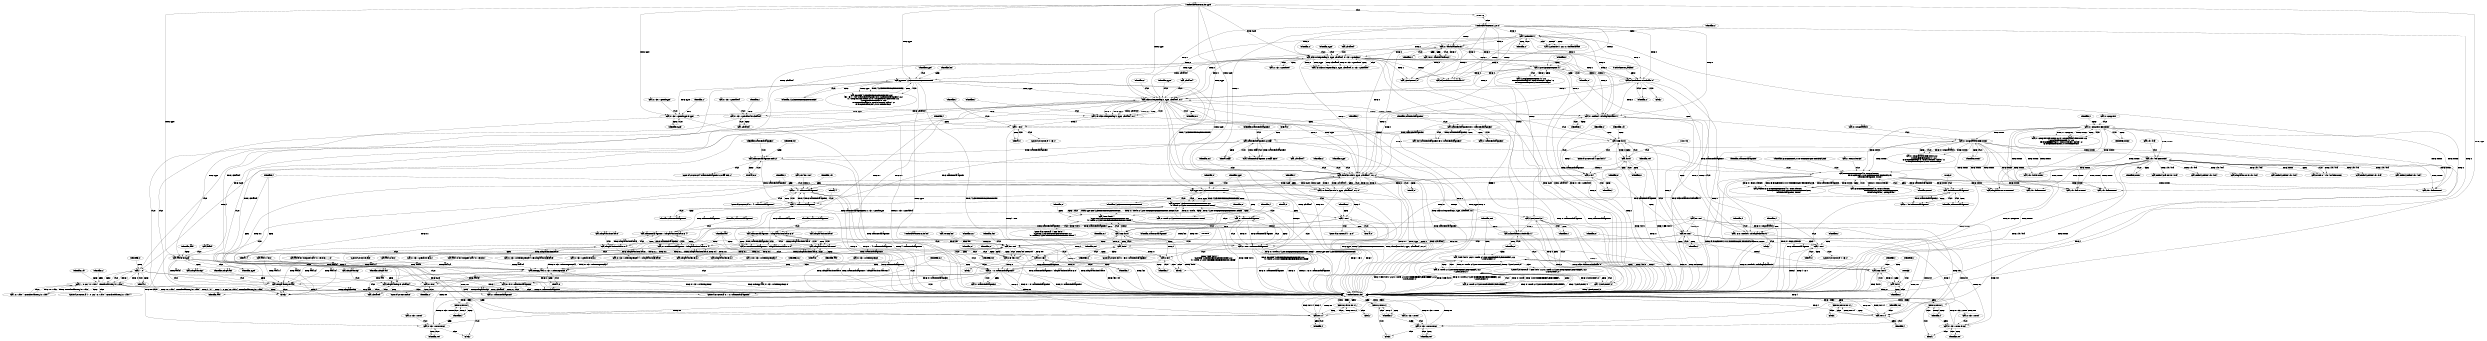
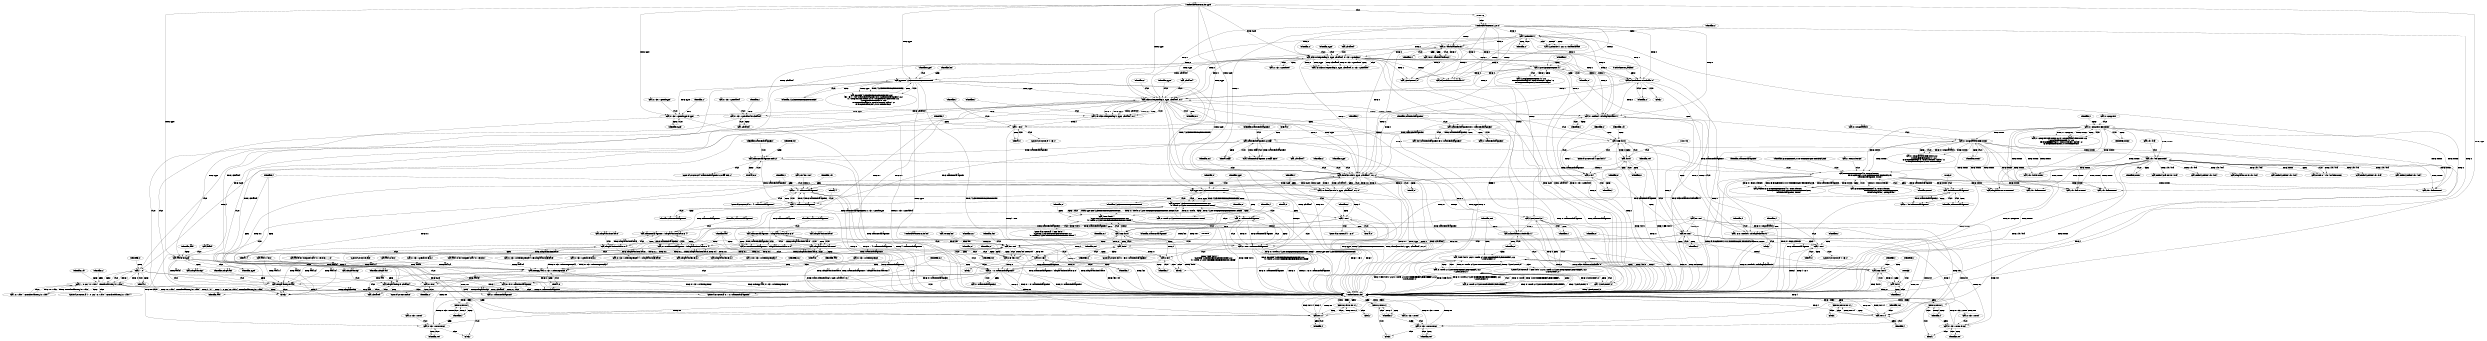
edge "(MethodParameterIn,SSL *s)" -> "1000116": reversed
edge "(Call,i = ssl3_write_pending(s, type, &buf[tot], nw))" -> "(MethodReturn,int)": now "(Call,s->s3->write_sequence)" -> "(MethodReturn,int)"
